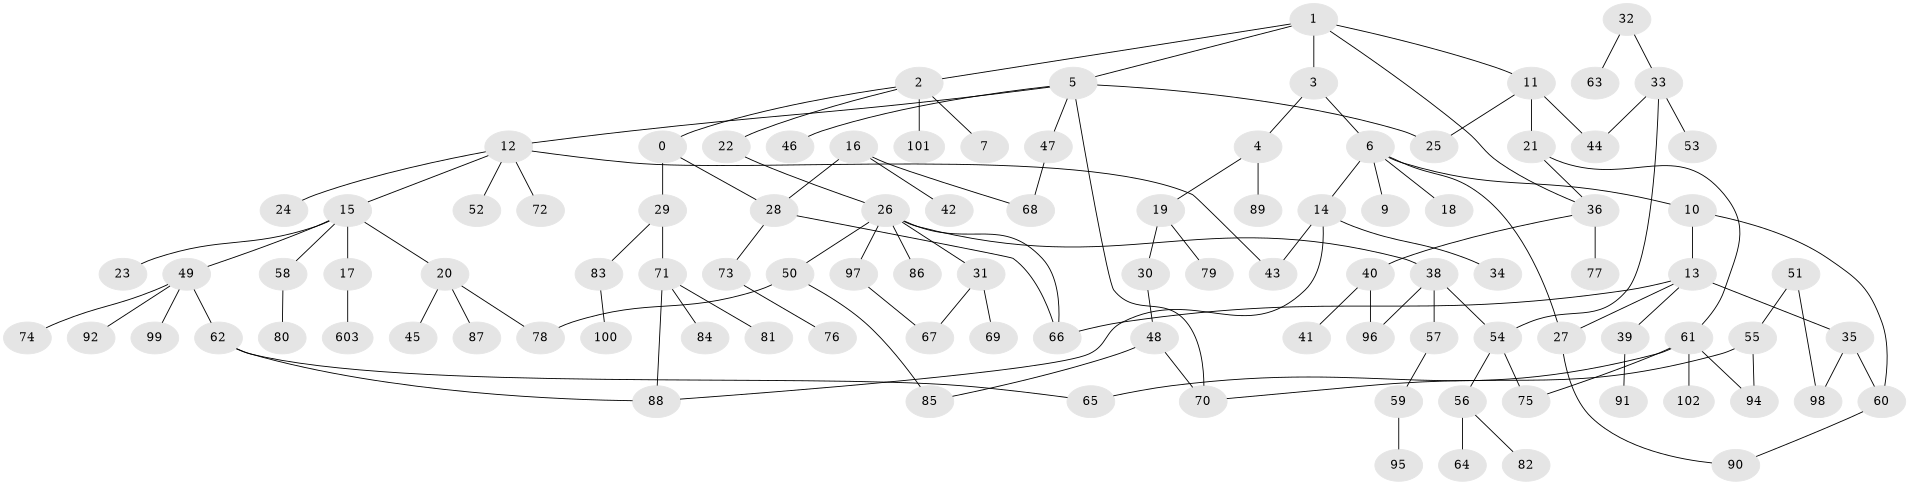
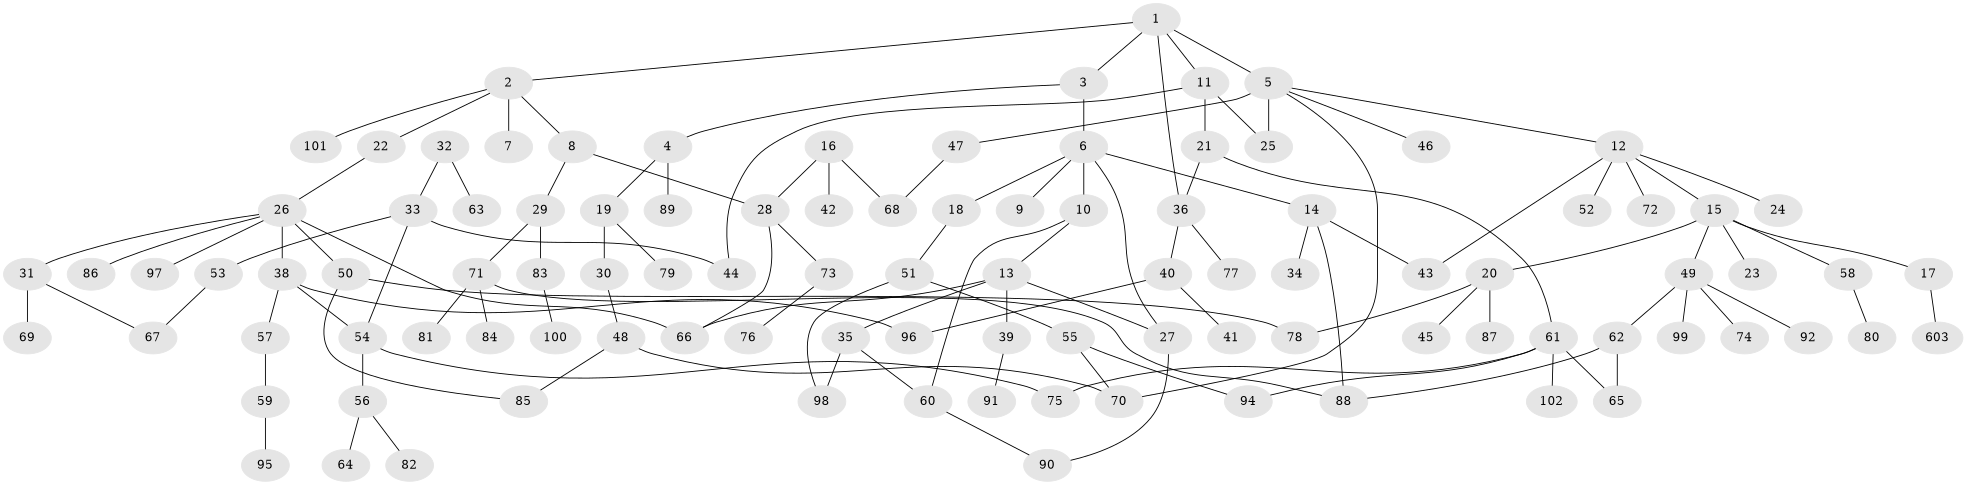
node "0": label "0" -> "8"
edge "18" -- "51": added
edge "97" -- "67": now "53" -- "67"
